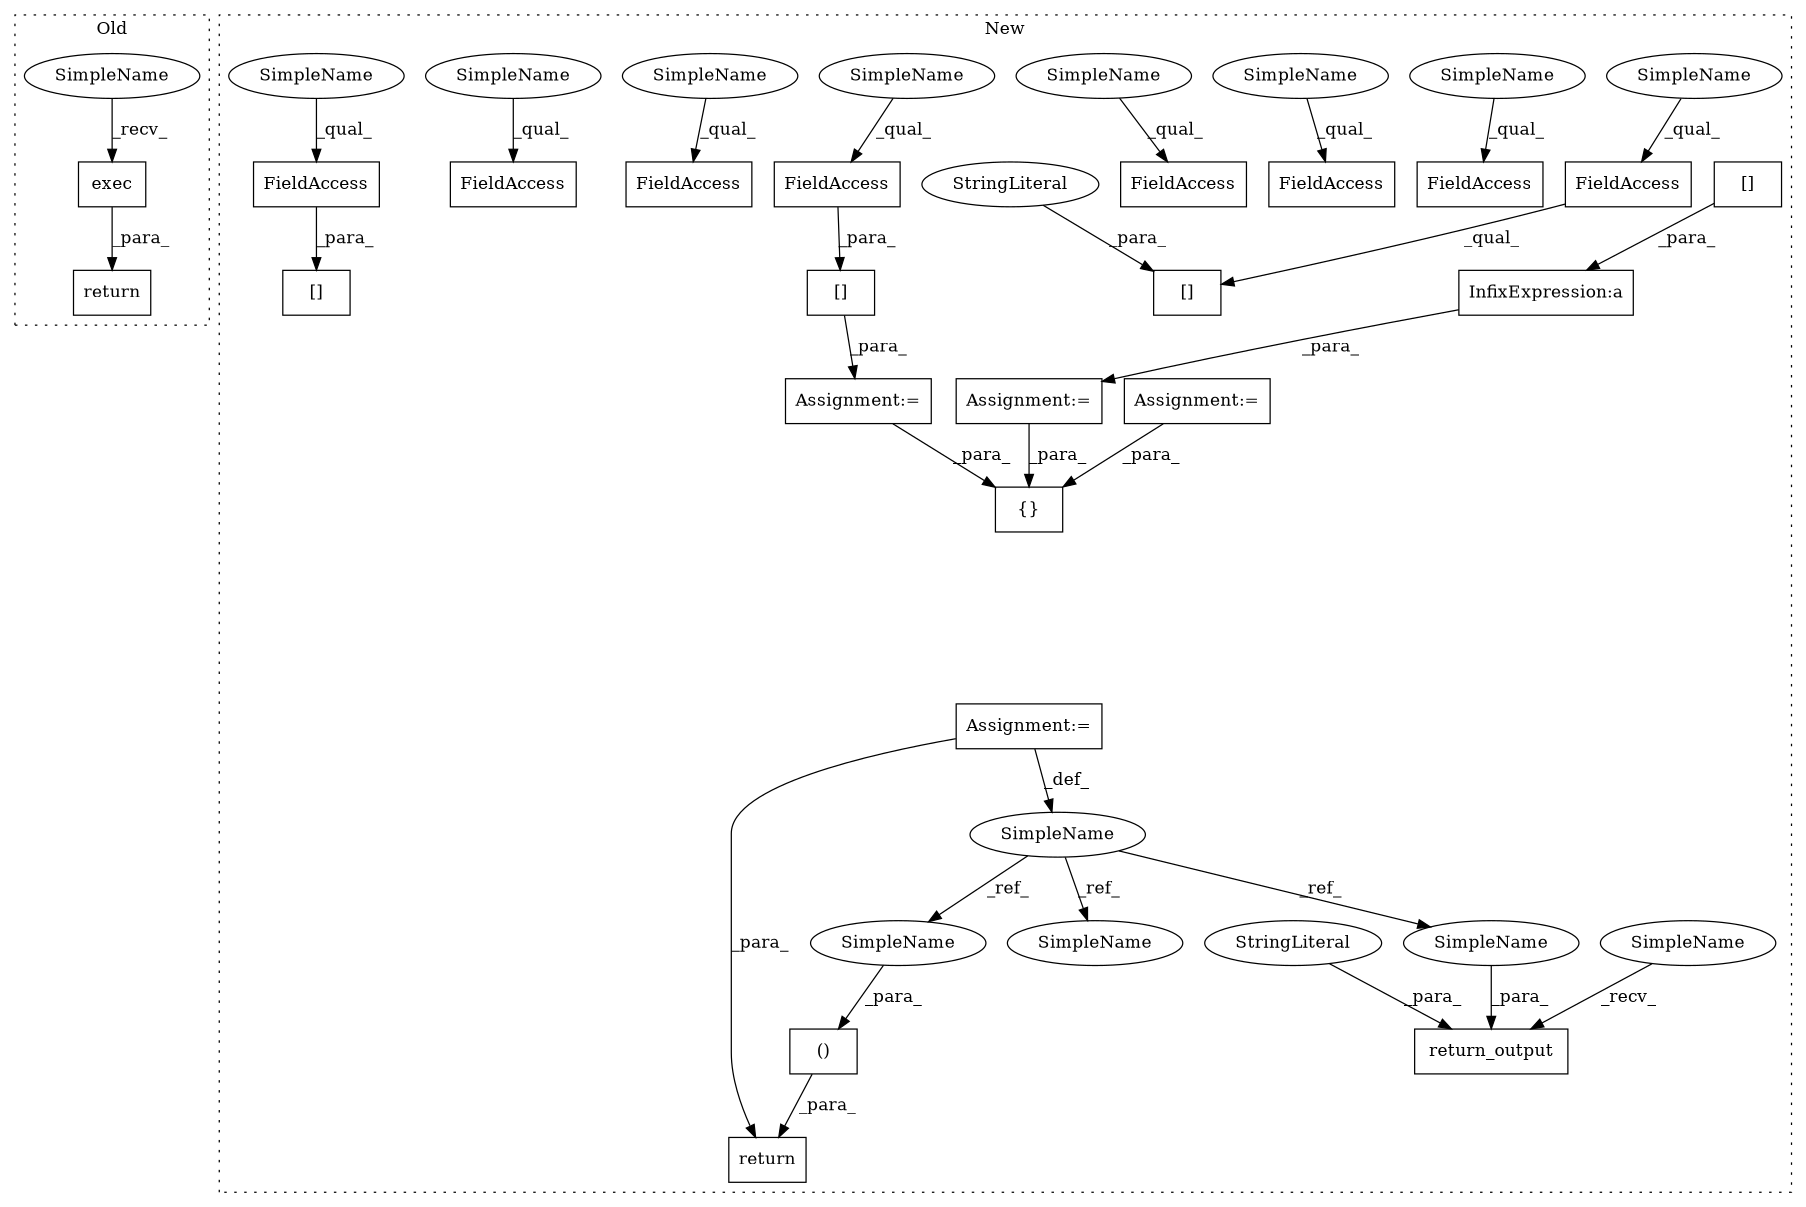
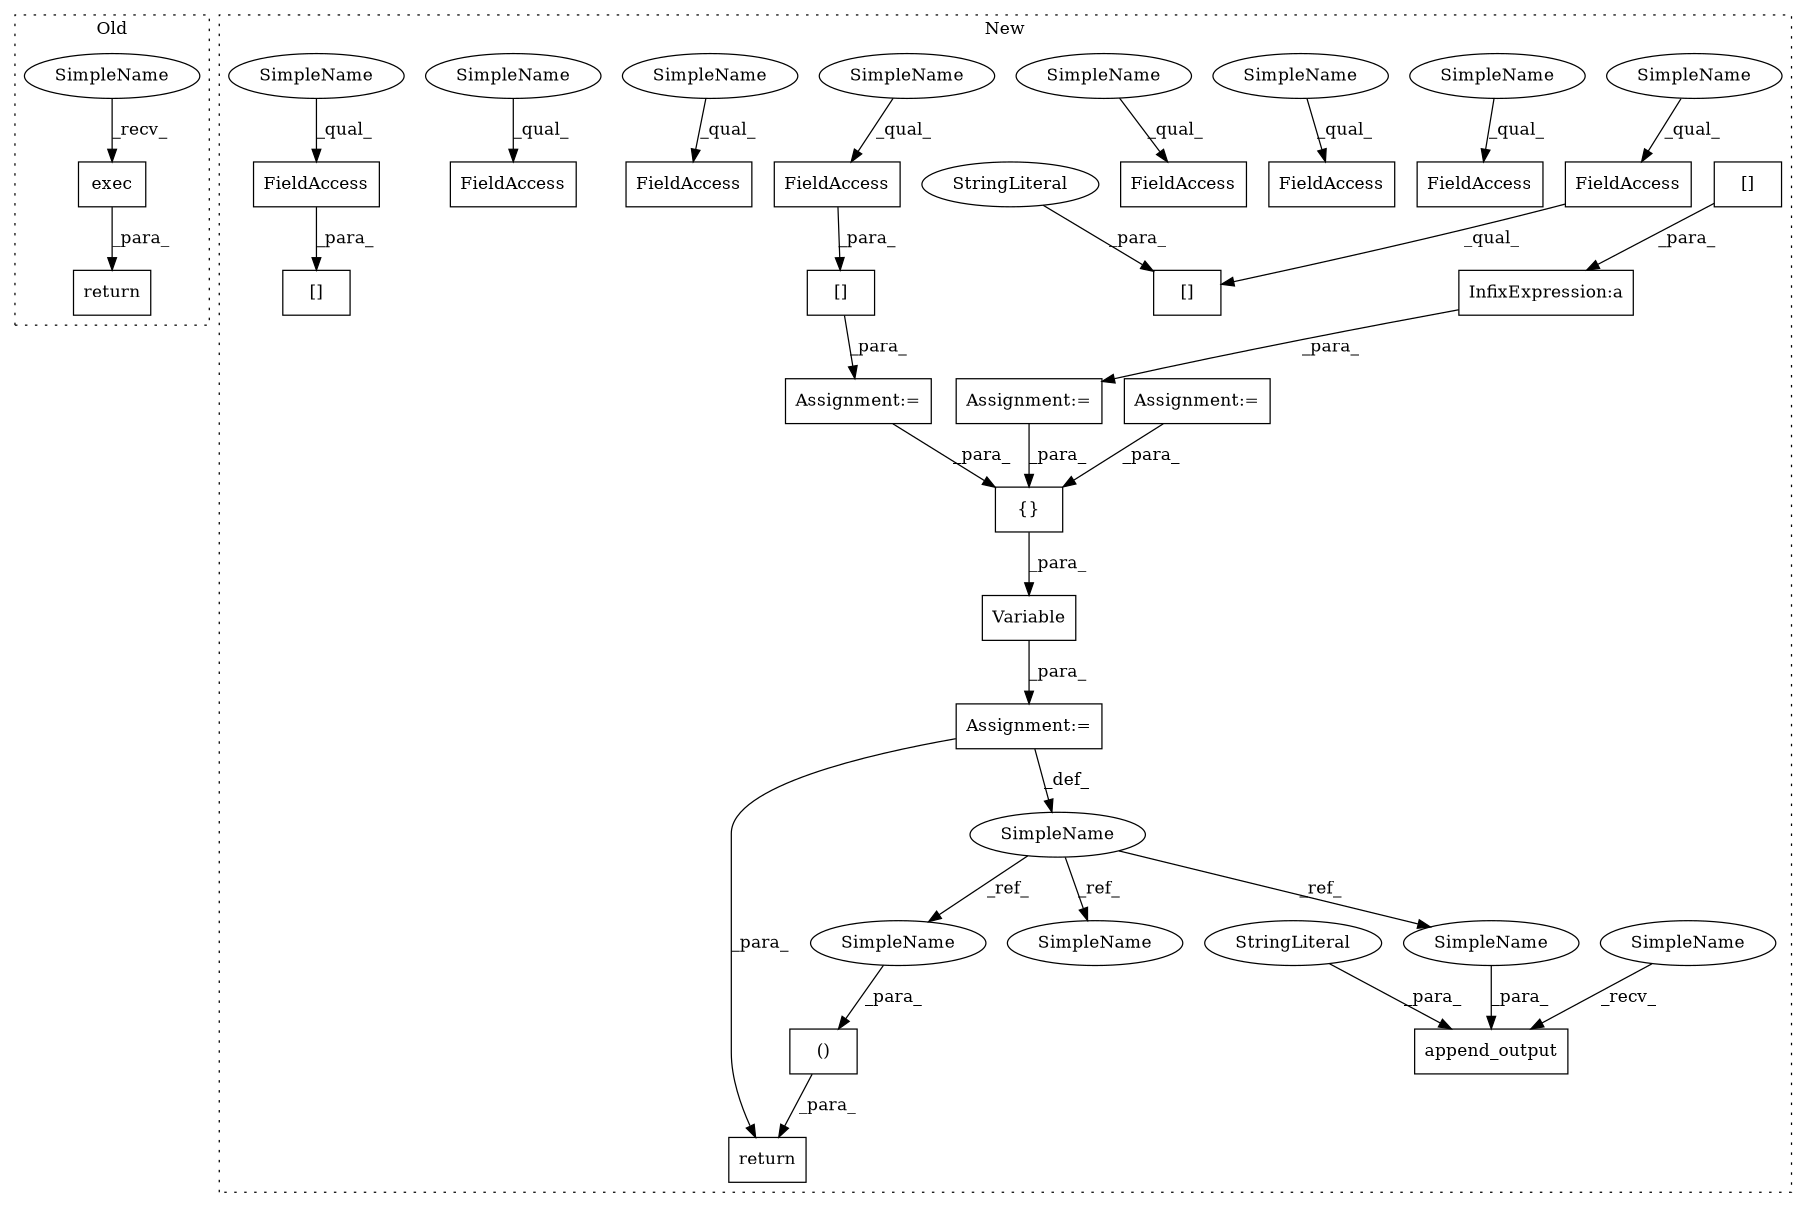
node "Variable": added
node "return_output": label "return_output" -> "append_output"
